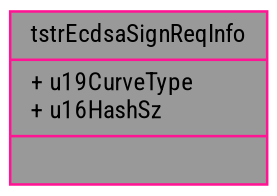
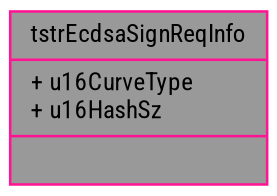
node "tstrEcdsaSignReqInfo": text "+ u19CurveType" -> "+ u16CurveType"
